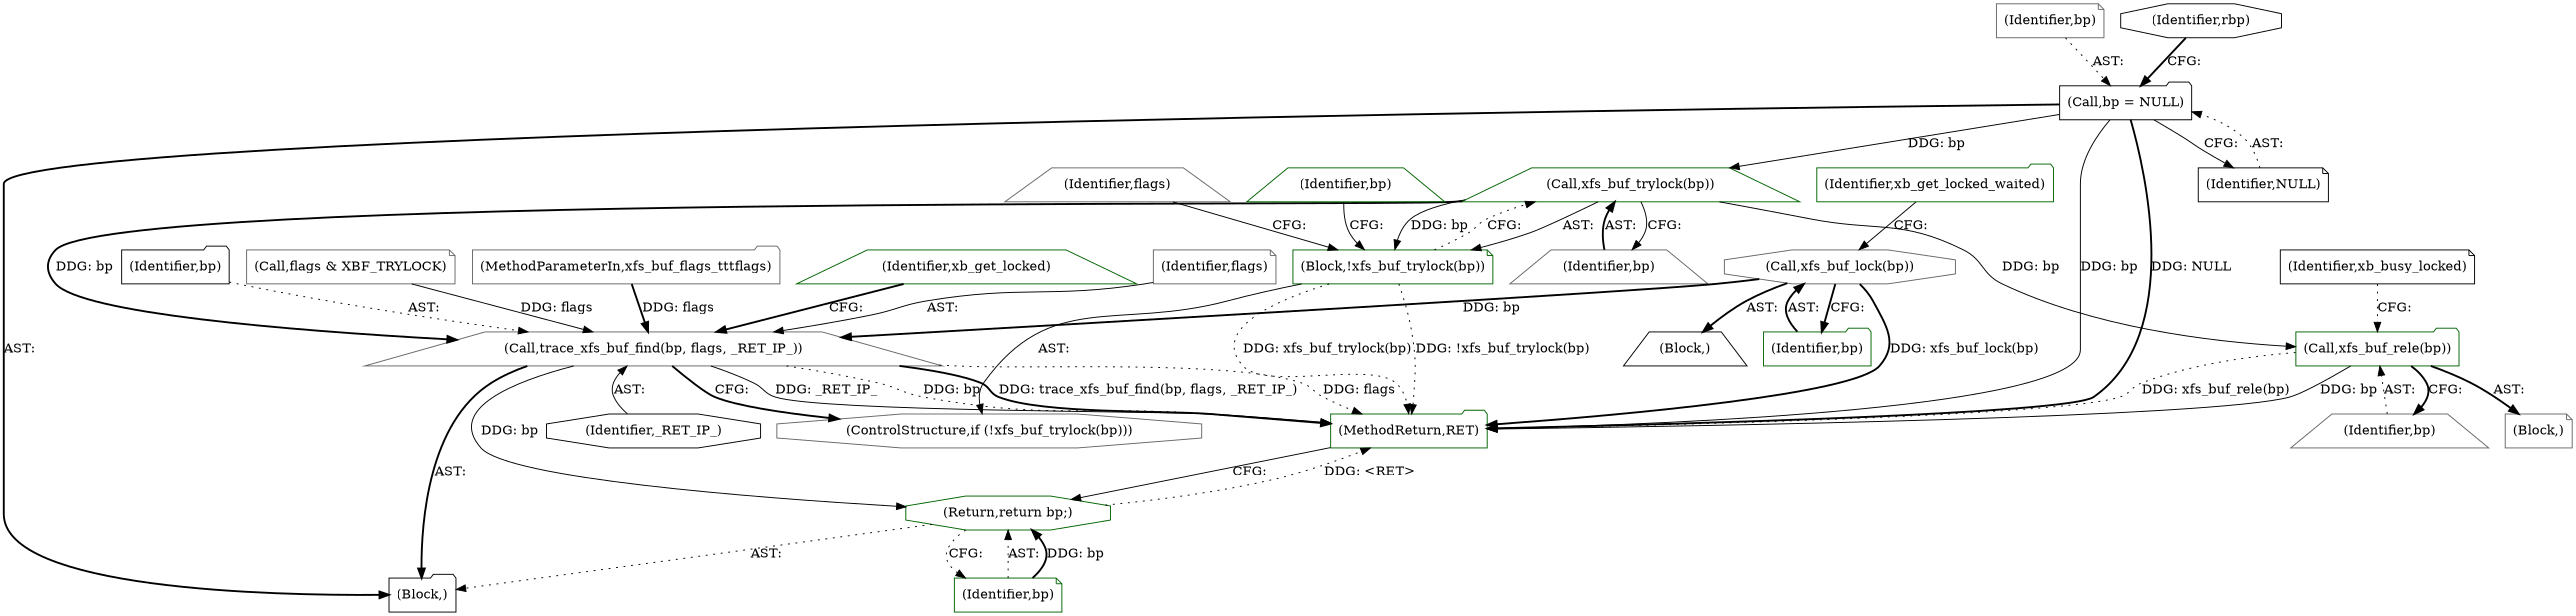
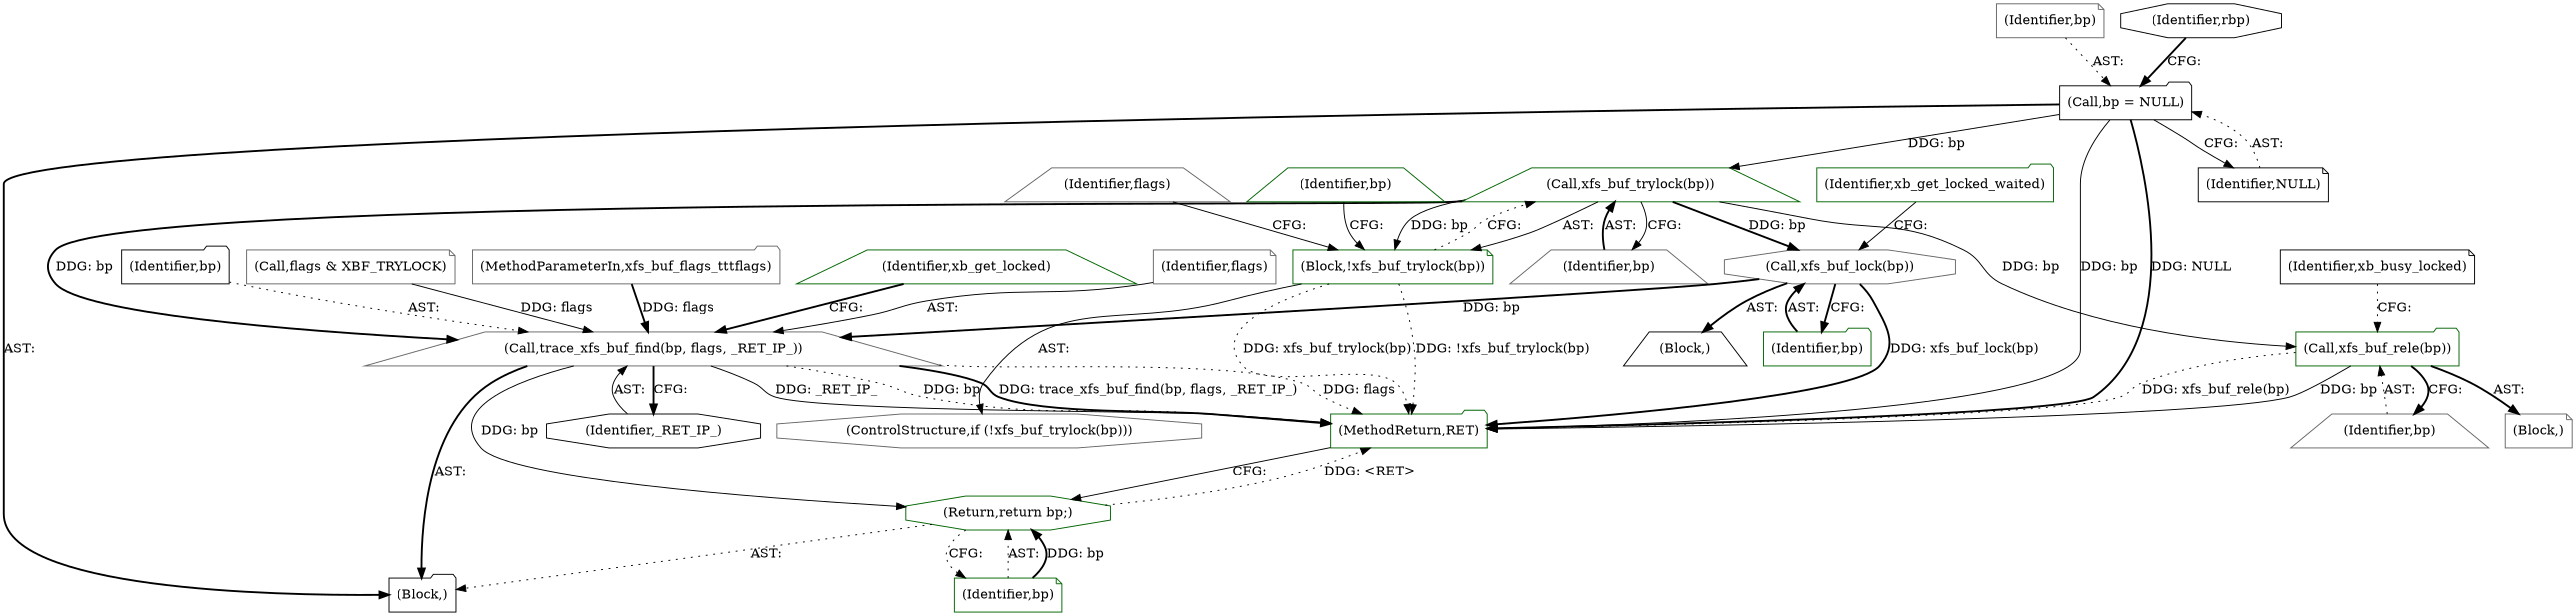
edge "(Call,xfs_buf_trylock(bp))" -> "(Call,xfs_buf_lock(bp))": added, label "DDG: bp"
edge "(Call,trace_xfs_buf_find(bp, flags, _RET_IP_))" -> "(ControlStructure,if (!xfs_buf_trylock(bp)))": now "(Call,trace_xfs_buf_find(bp, flags, _RET_IP_))" -> "(Identifier,_RET_IP_)"
